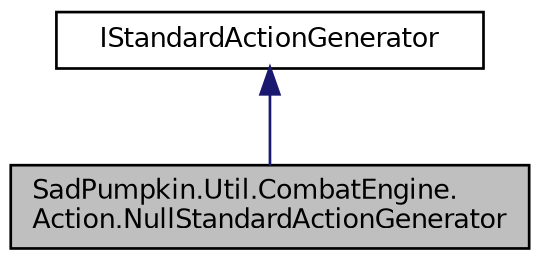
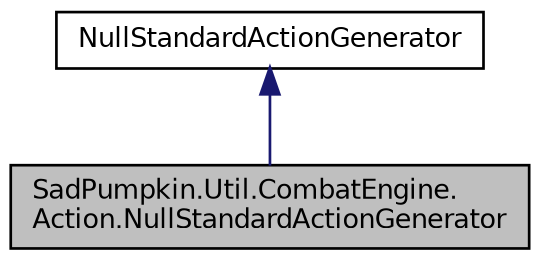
node "IStandardActionGenerator": label "IStandardActionGenerator" -> "NullStandardActionGenerator"
